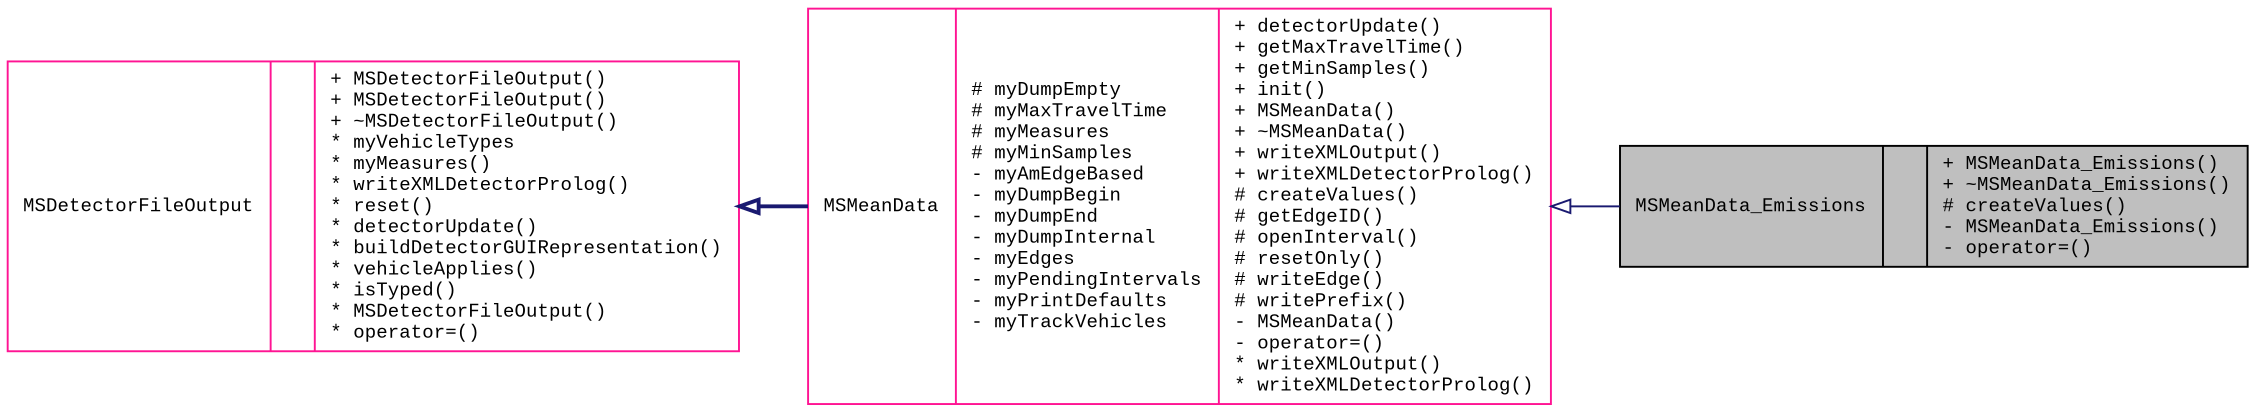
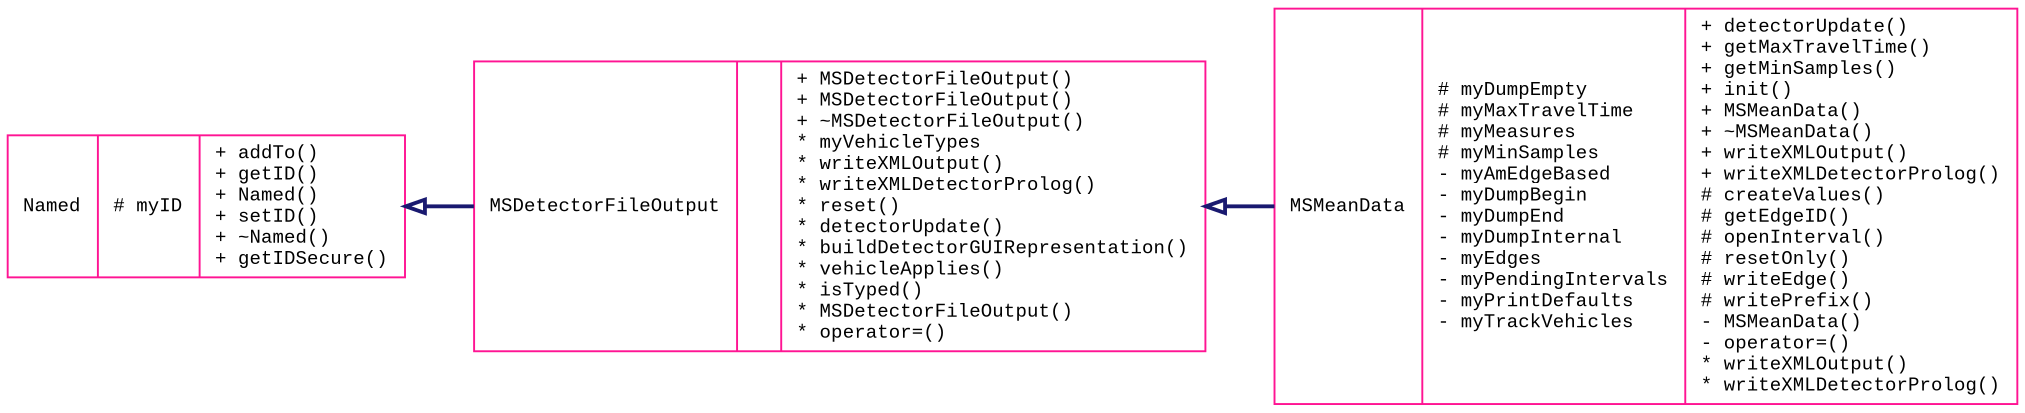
node "MSDetectorFileOutput": text "* myMeasures()" -> "* writeXMLOutput()"
node "Named": added
node "MSMeanData_Emissions": removed
